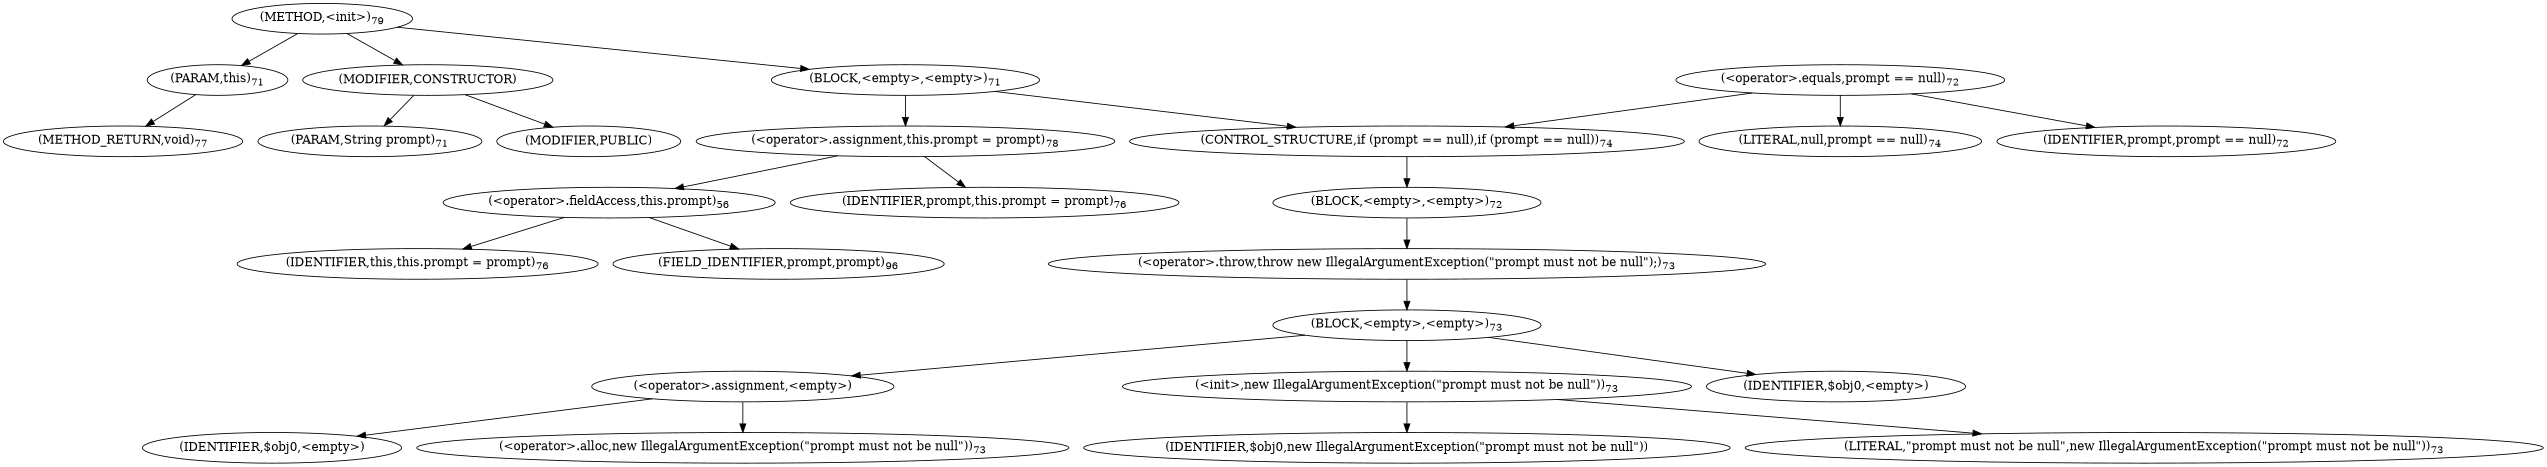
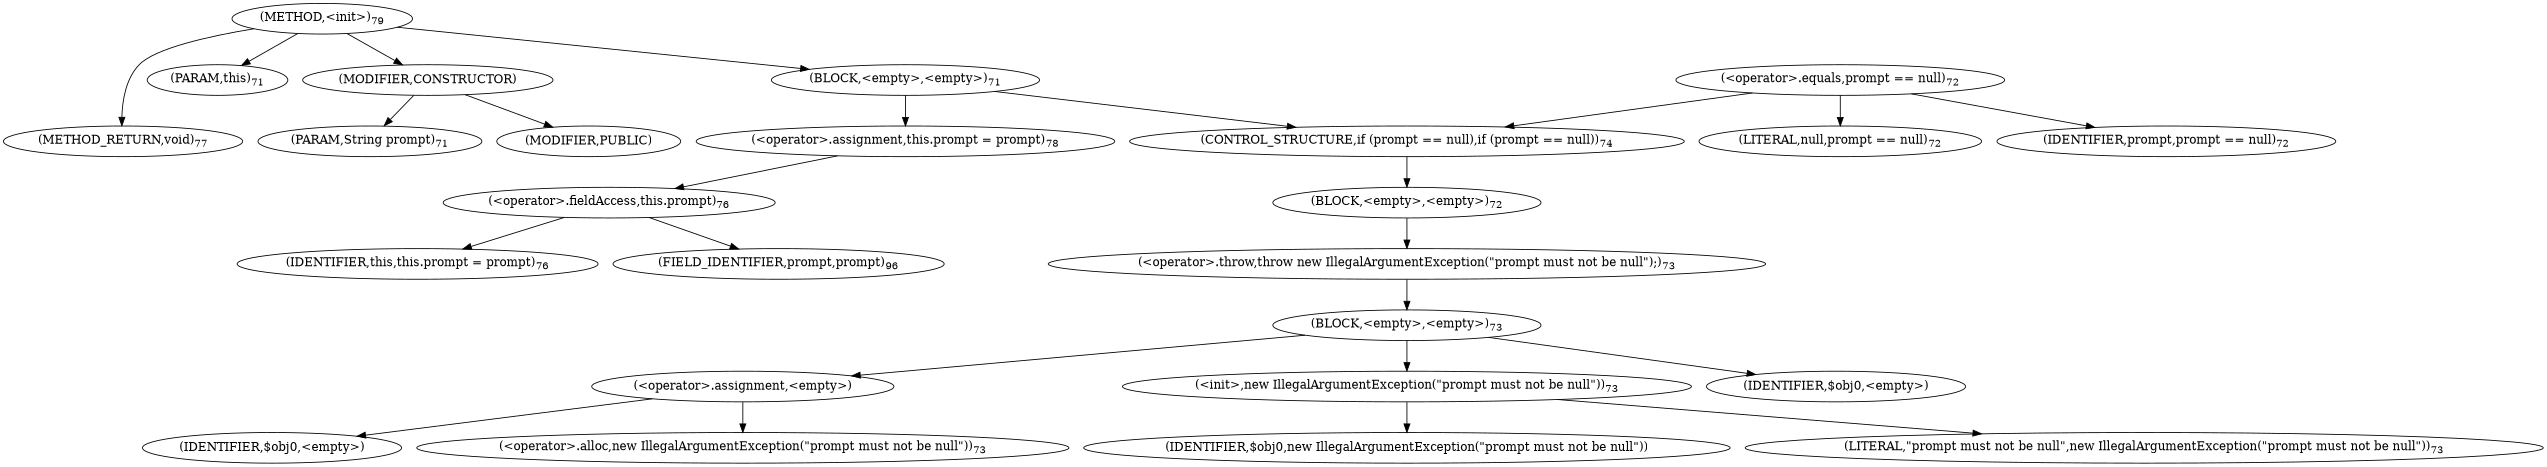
edge "(PARAM,this)" -> "(METHOD_RETURN,void)": now "(METHOD,<init>)" -> "(METHOD_RETURN,void)"
node "(LITERAL,null,prompt == null)": text "74" -> "72"
node "(<operator>.fieldAccess,this.prompt)": text "56" -> "76"
node "(IDENTIFIER,prompt,this.prompt = prompt)": removed
